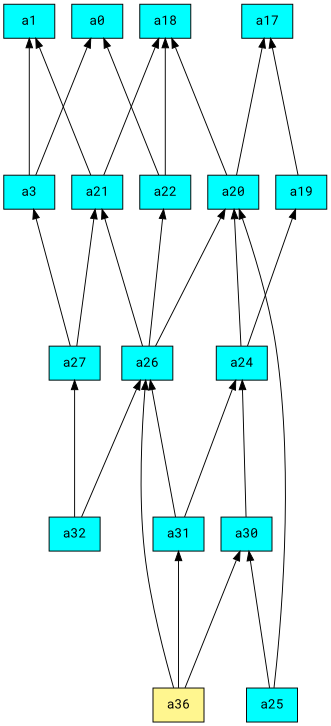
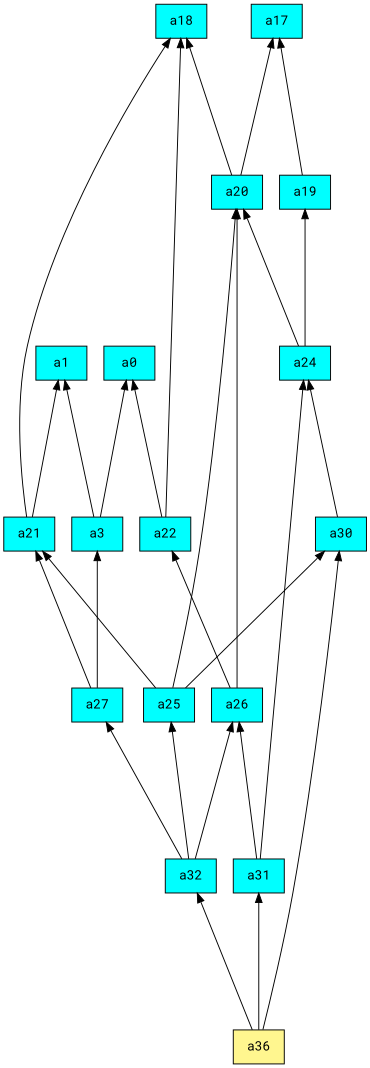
edge "a26" -> "a21": now "a25" -> "a21"
edge "a36" -> "a26": now "a36" -> "a32"
edge "a32" -> "a25": added
